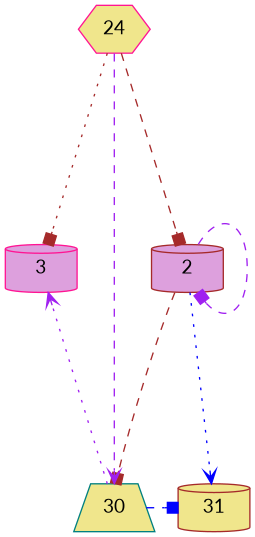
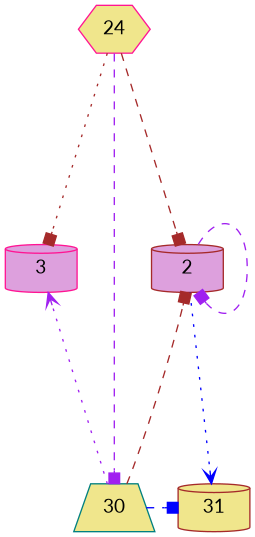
edge "24" -> "30": arrowhead vee -> box
edge "2" -> "30": reversed
